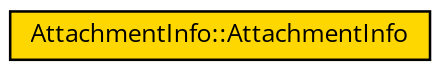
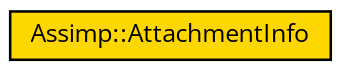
node "AttachmentInfo::AttachmentInfo": label "AttachmentInfo::AttachmentInfo" -> "Assimp::AttachmentInfo"
